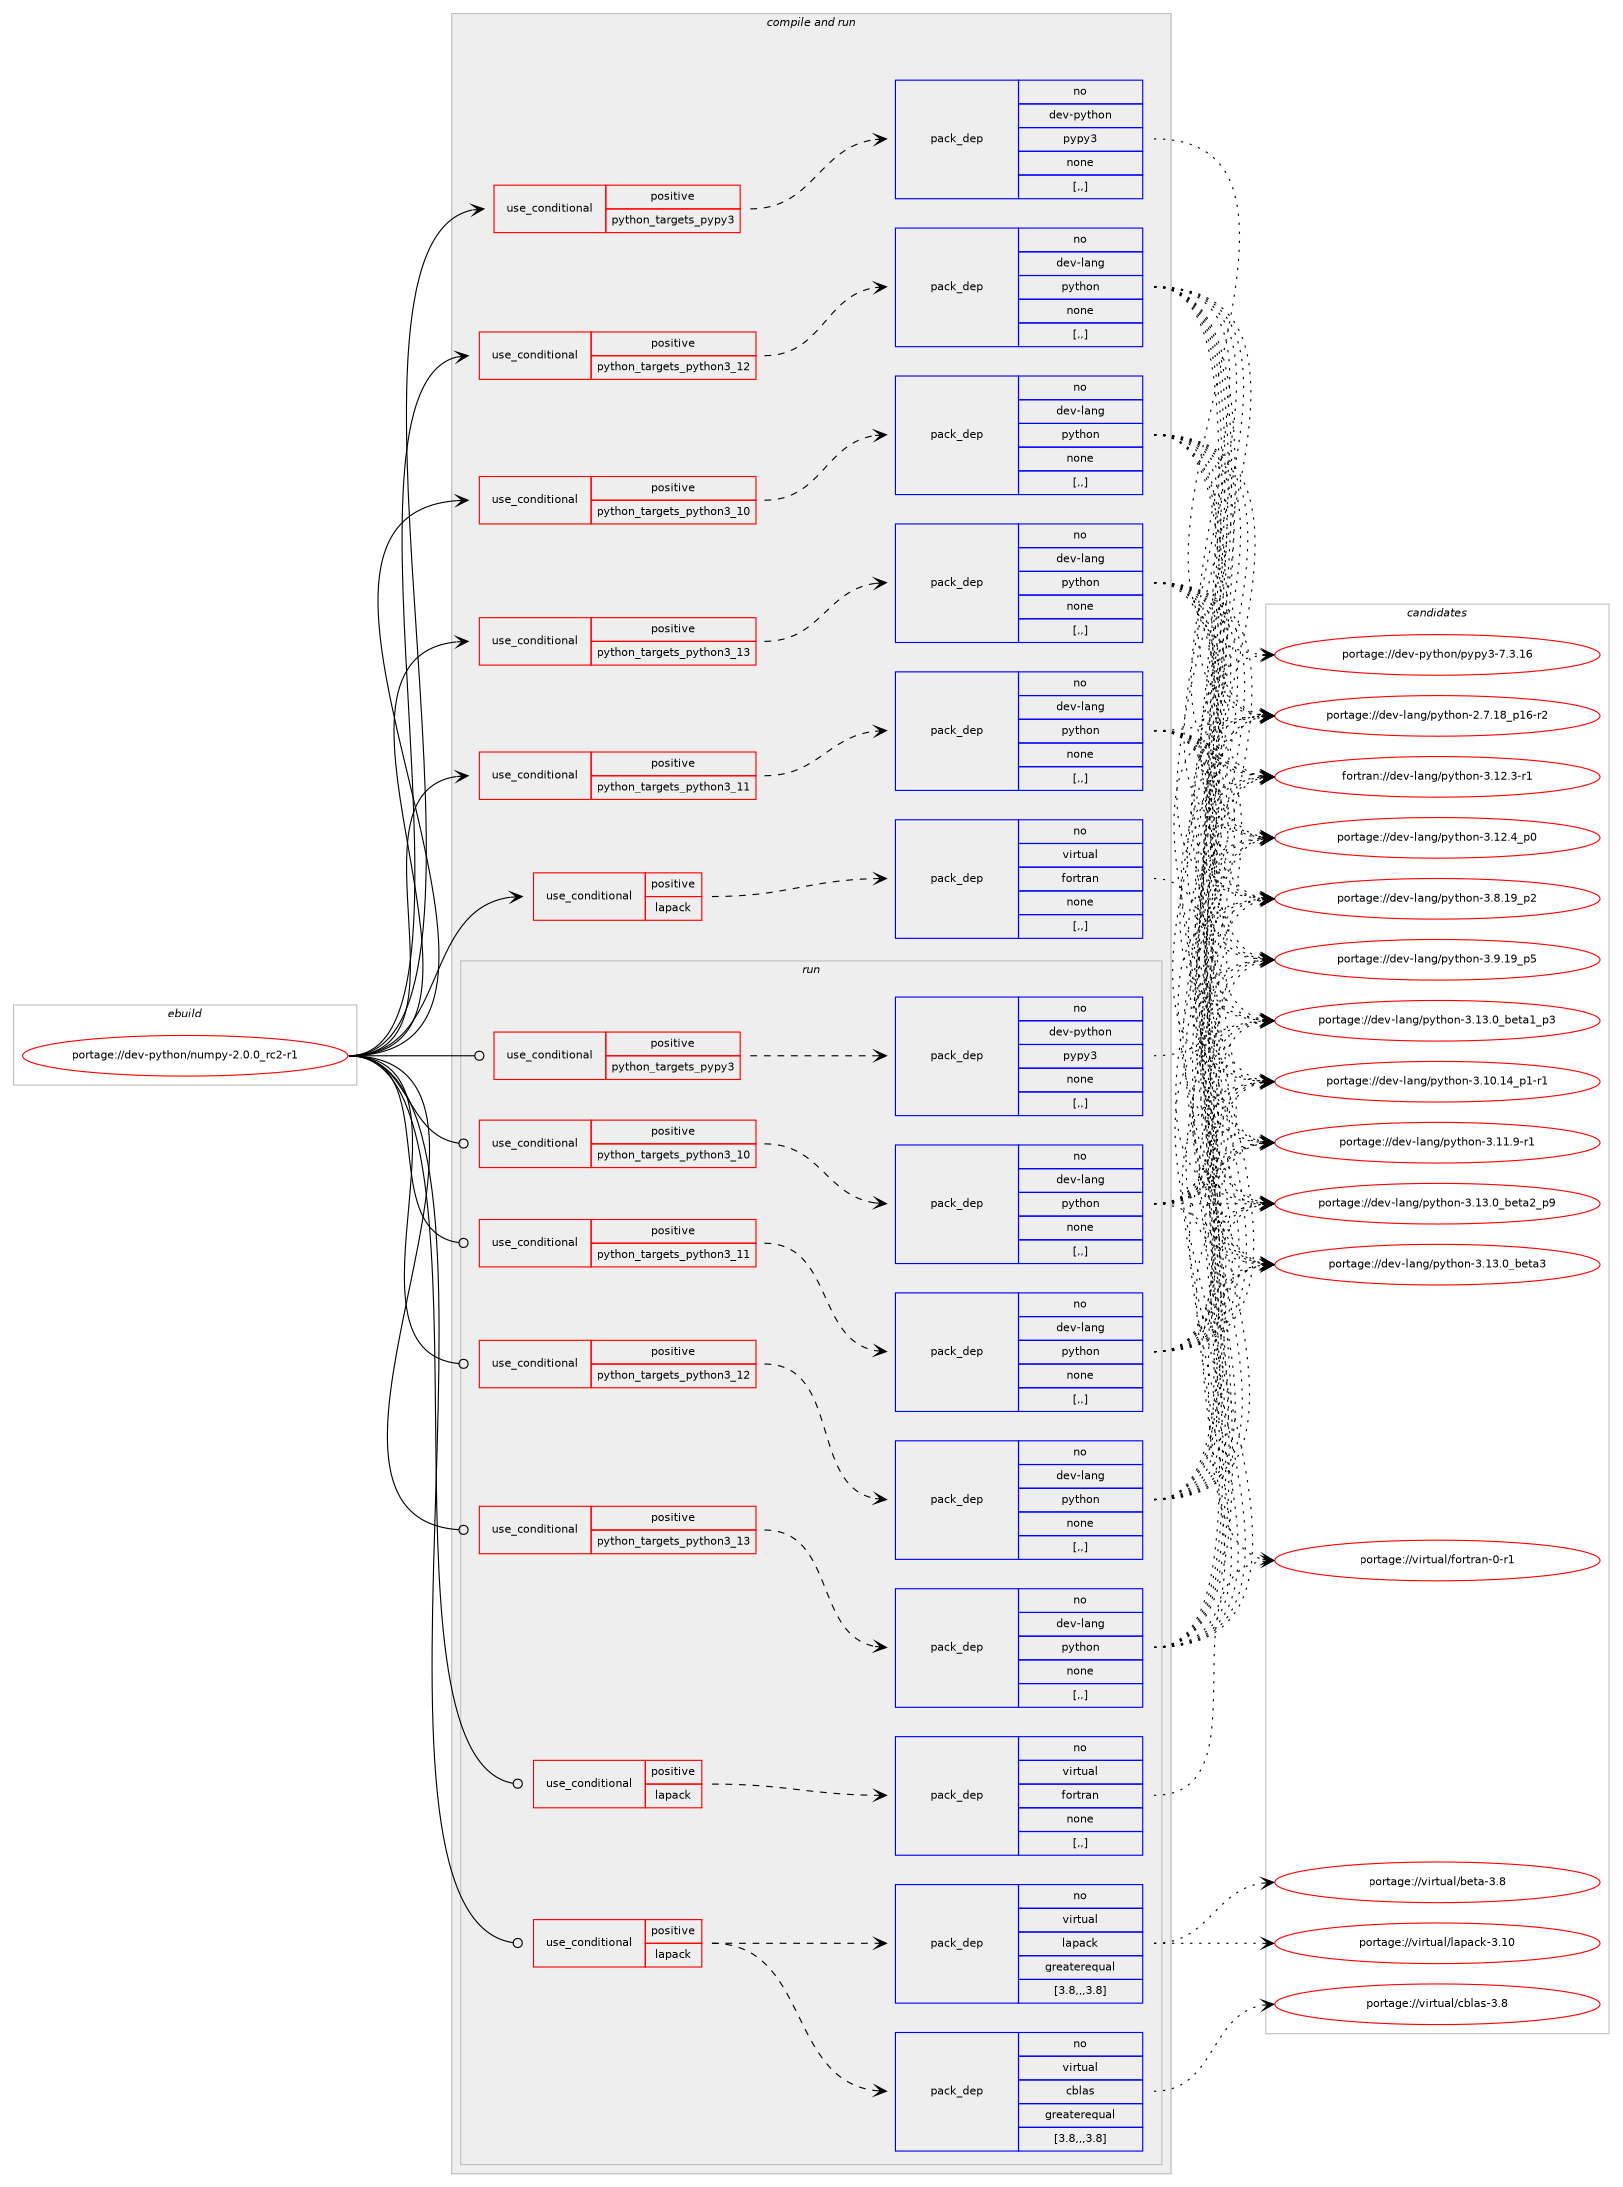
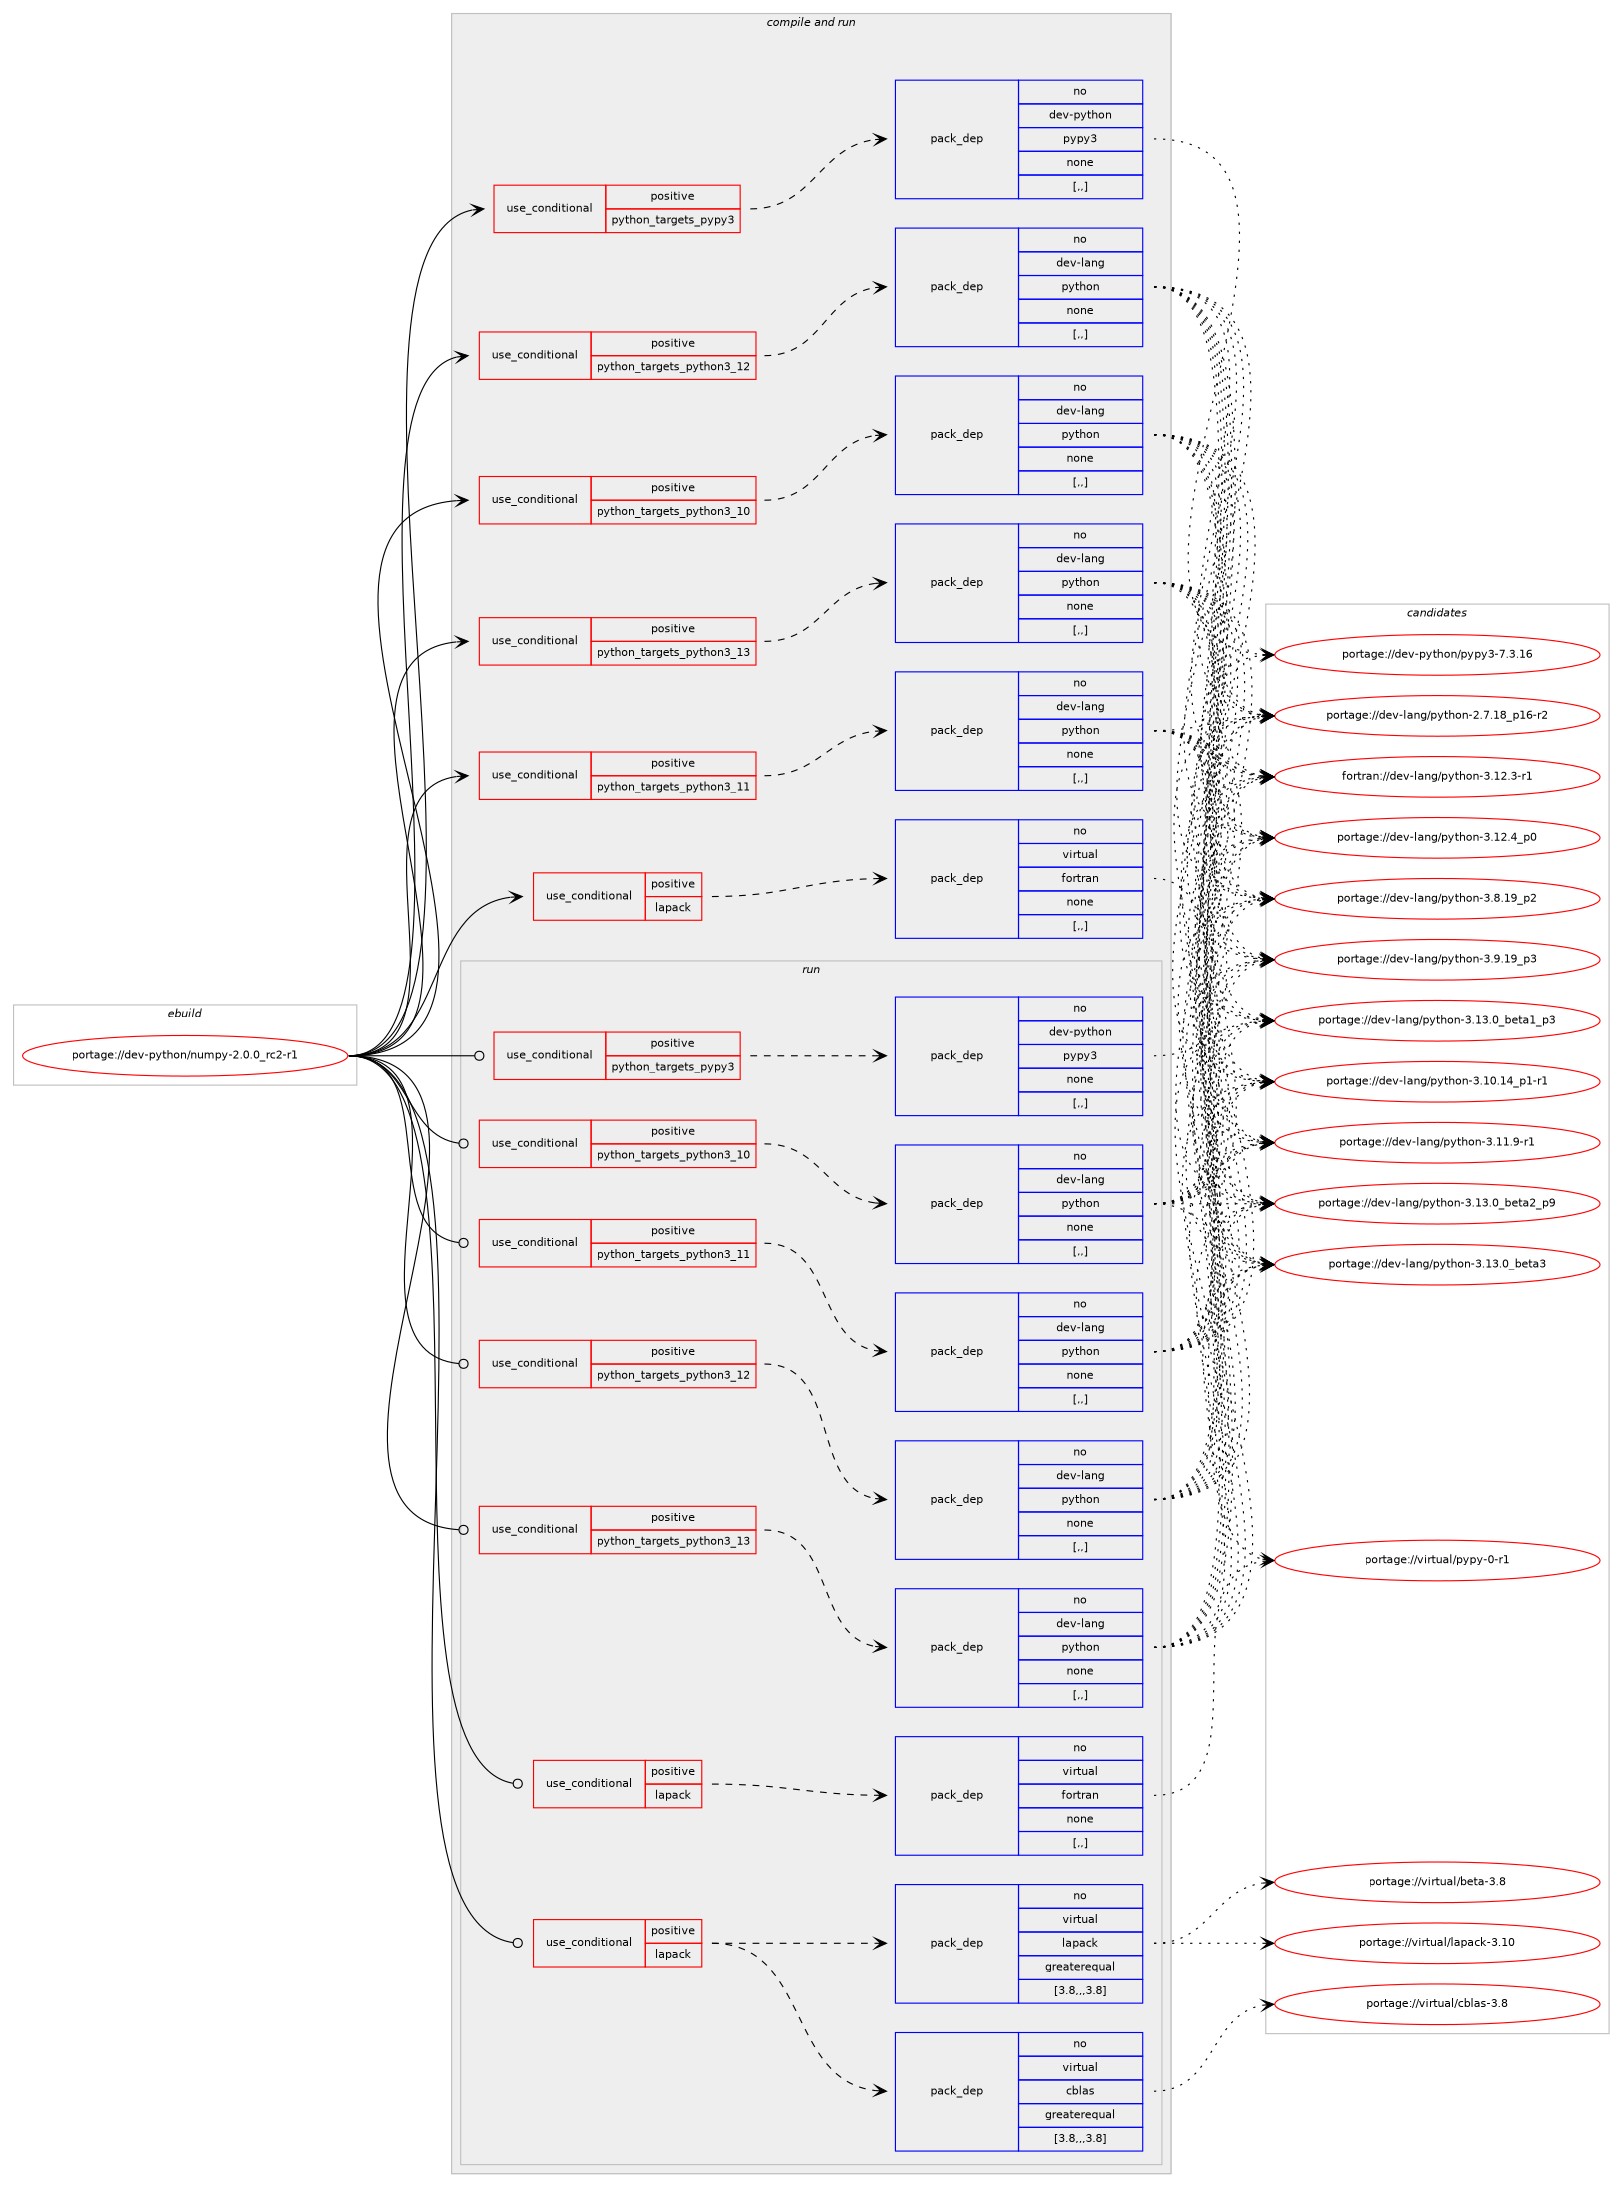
node "portage://dev-lang/python-3.9.19_p5": label "portage://dev-lang/python-3.9.19_p5" -> "portage://dev-lang/python-3.9.19_p3"
node "portage://virtual/fortran-0-r1": label "portage://virtual/fortran-0-r1" -> "portage://virtual/pypy-0-r1"
